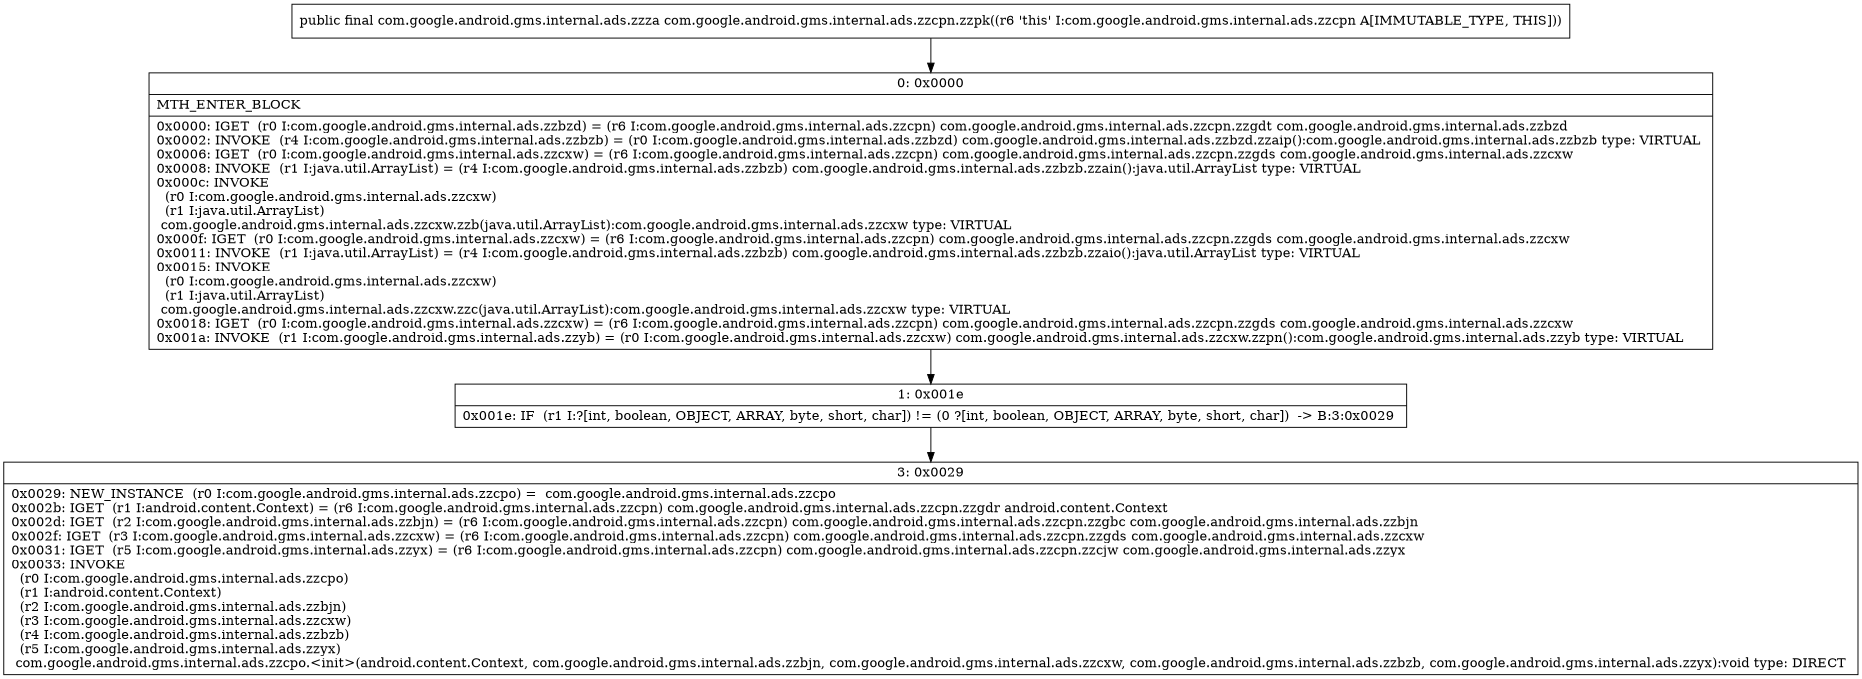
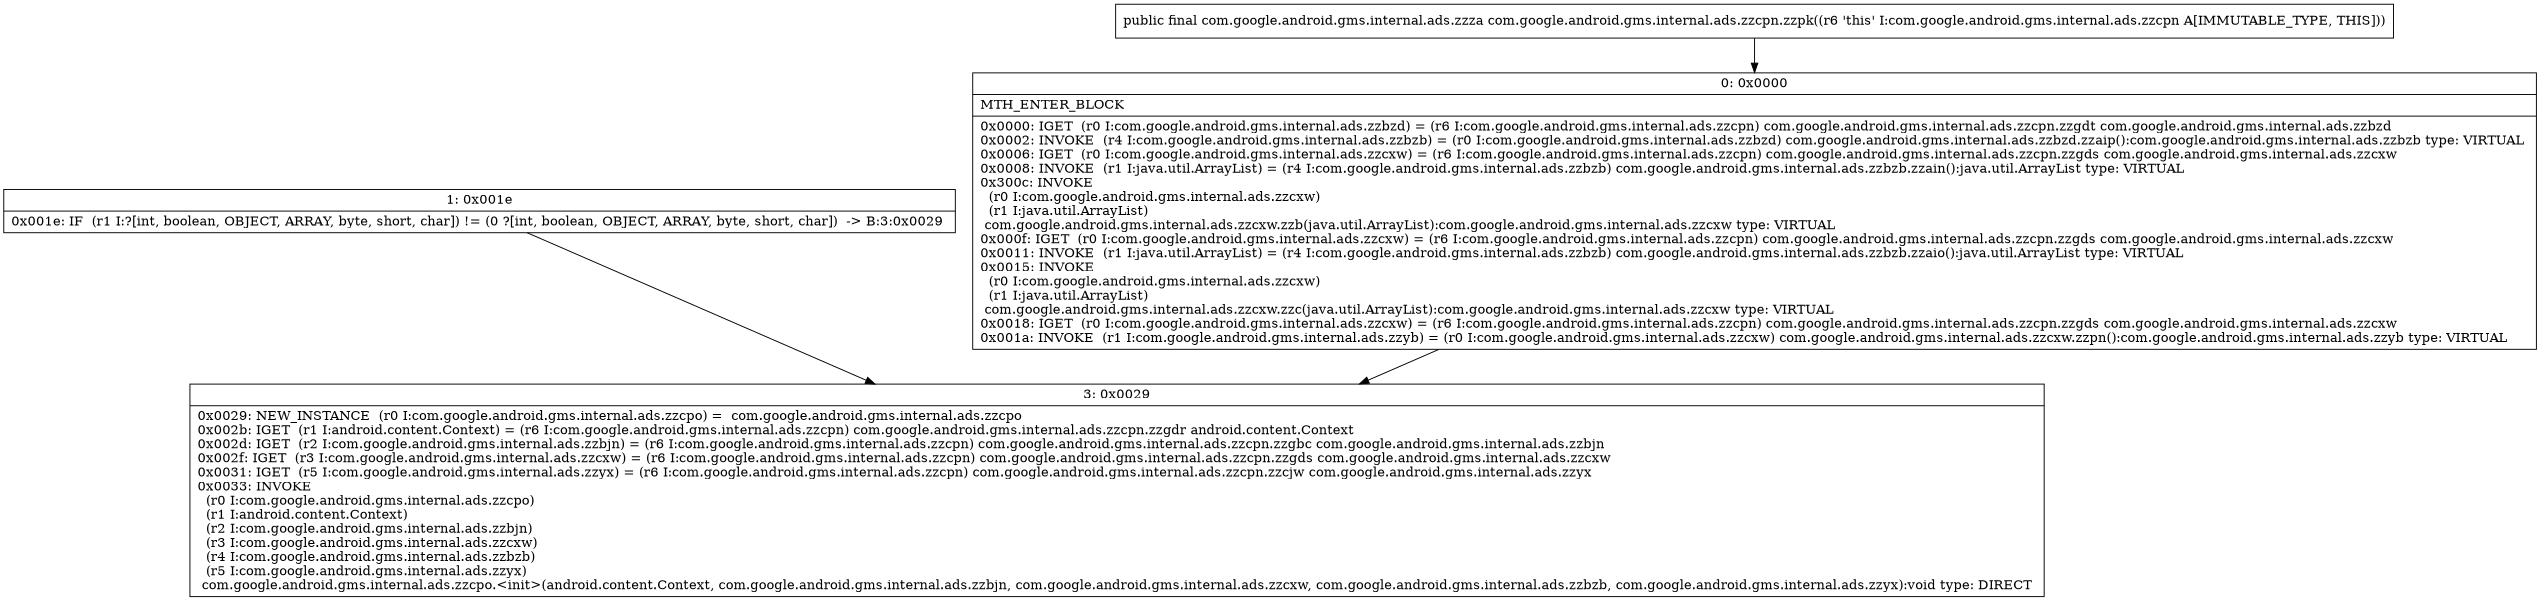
node "0: 0x0000": text "0x000c: INVOKE" -> "0x300c: INVOKE"
edge "0: 0x0000" -> "1: 0x001e": now "0: 0x0000" -> "3: 0x0029"
